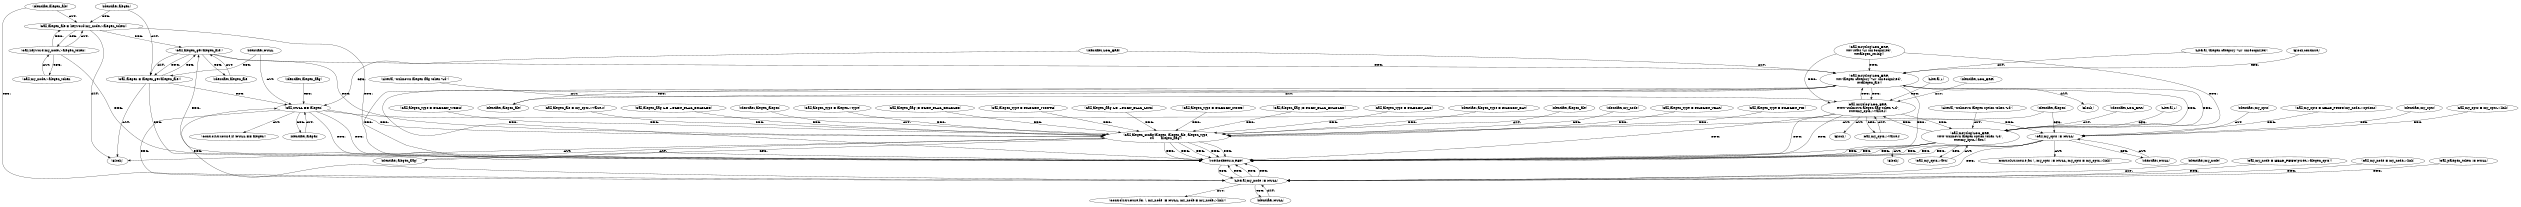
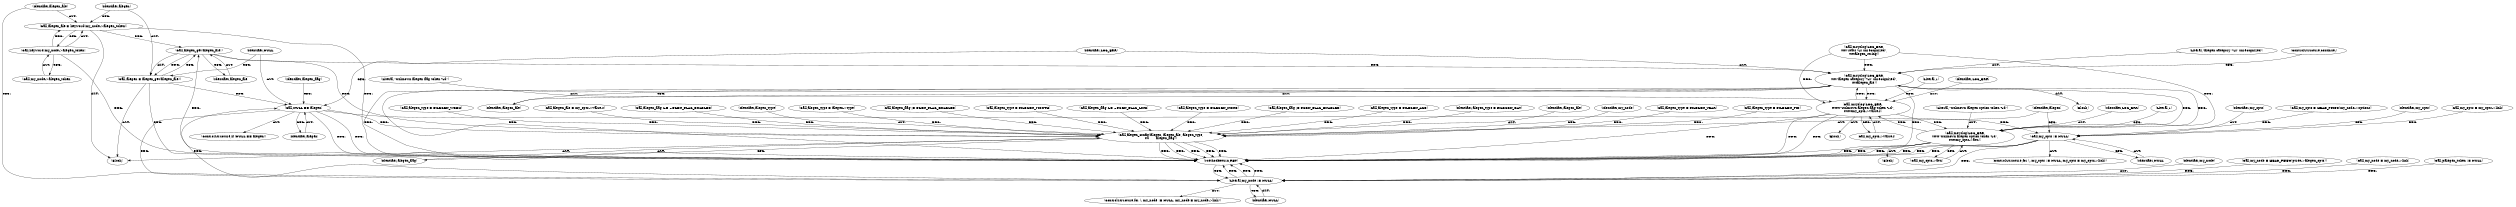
node "(Block,continue;)": label "(Block,continue;)" -> "(ControlStructure,continue;)"
node "(Identifier,filegen_filegen)": label "(Identifier,filegen_filegen)" -> "(Identifier,filegen_type)"
